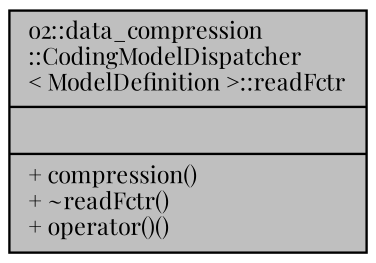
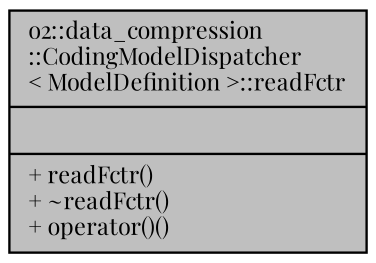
node "o2::data_compression": text "+ compression()" -> "+ readFctr()"
